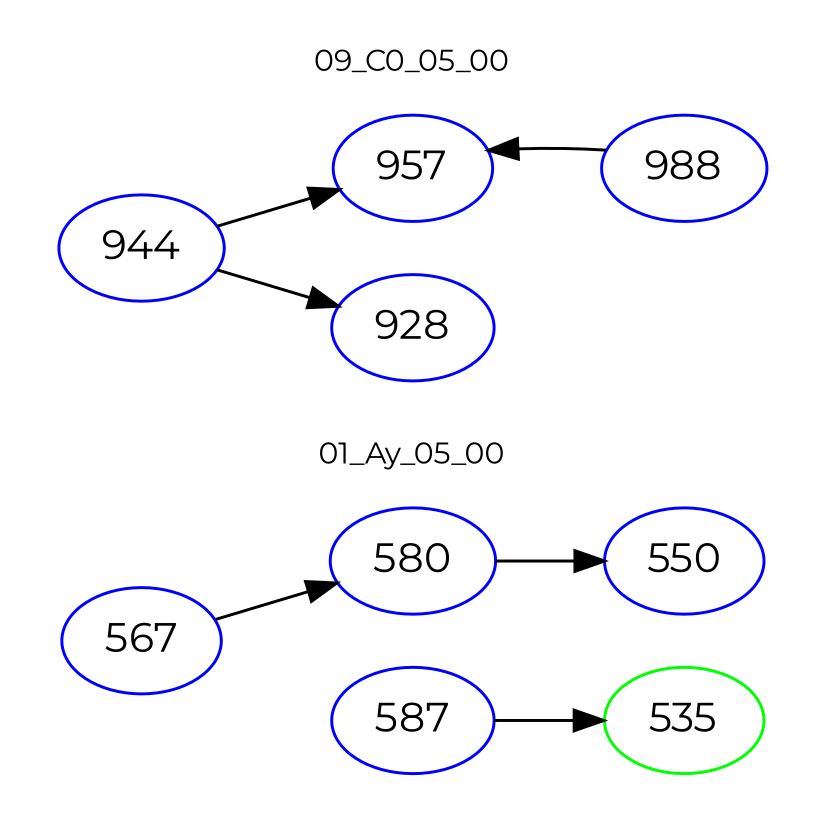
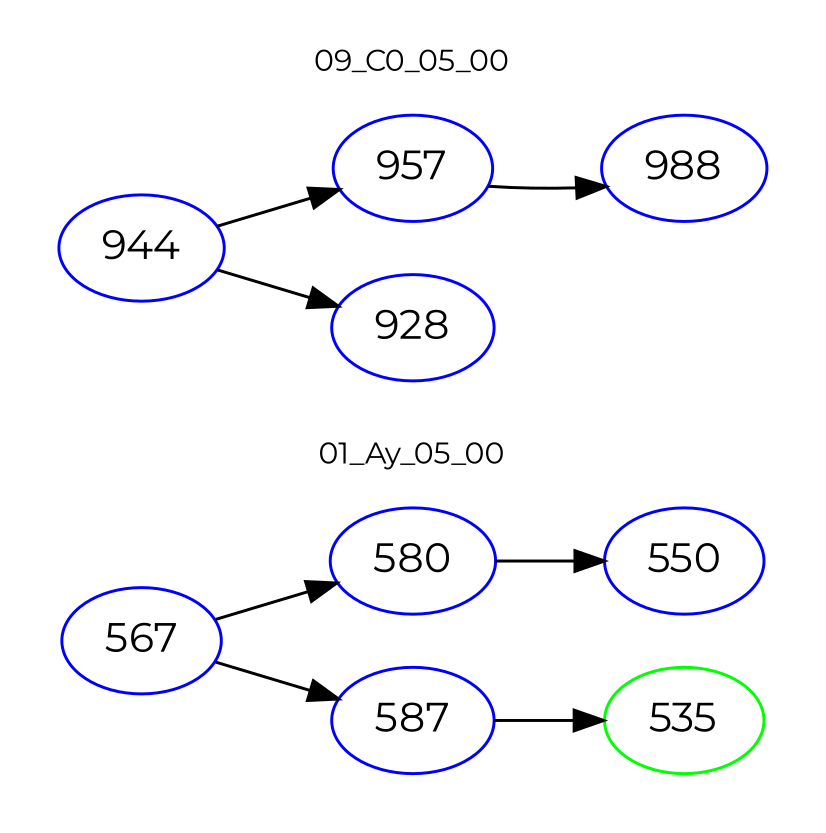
edge "988" -> "957": reversed
edge "567" -> "587": added
